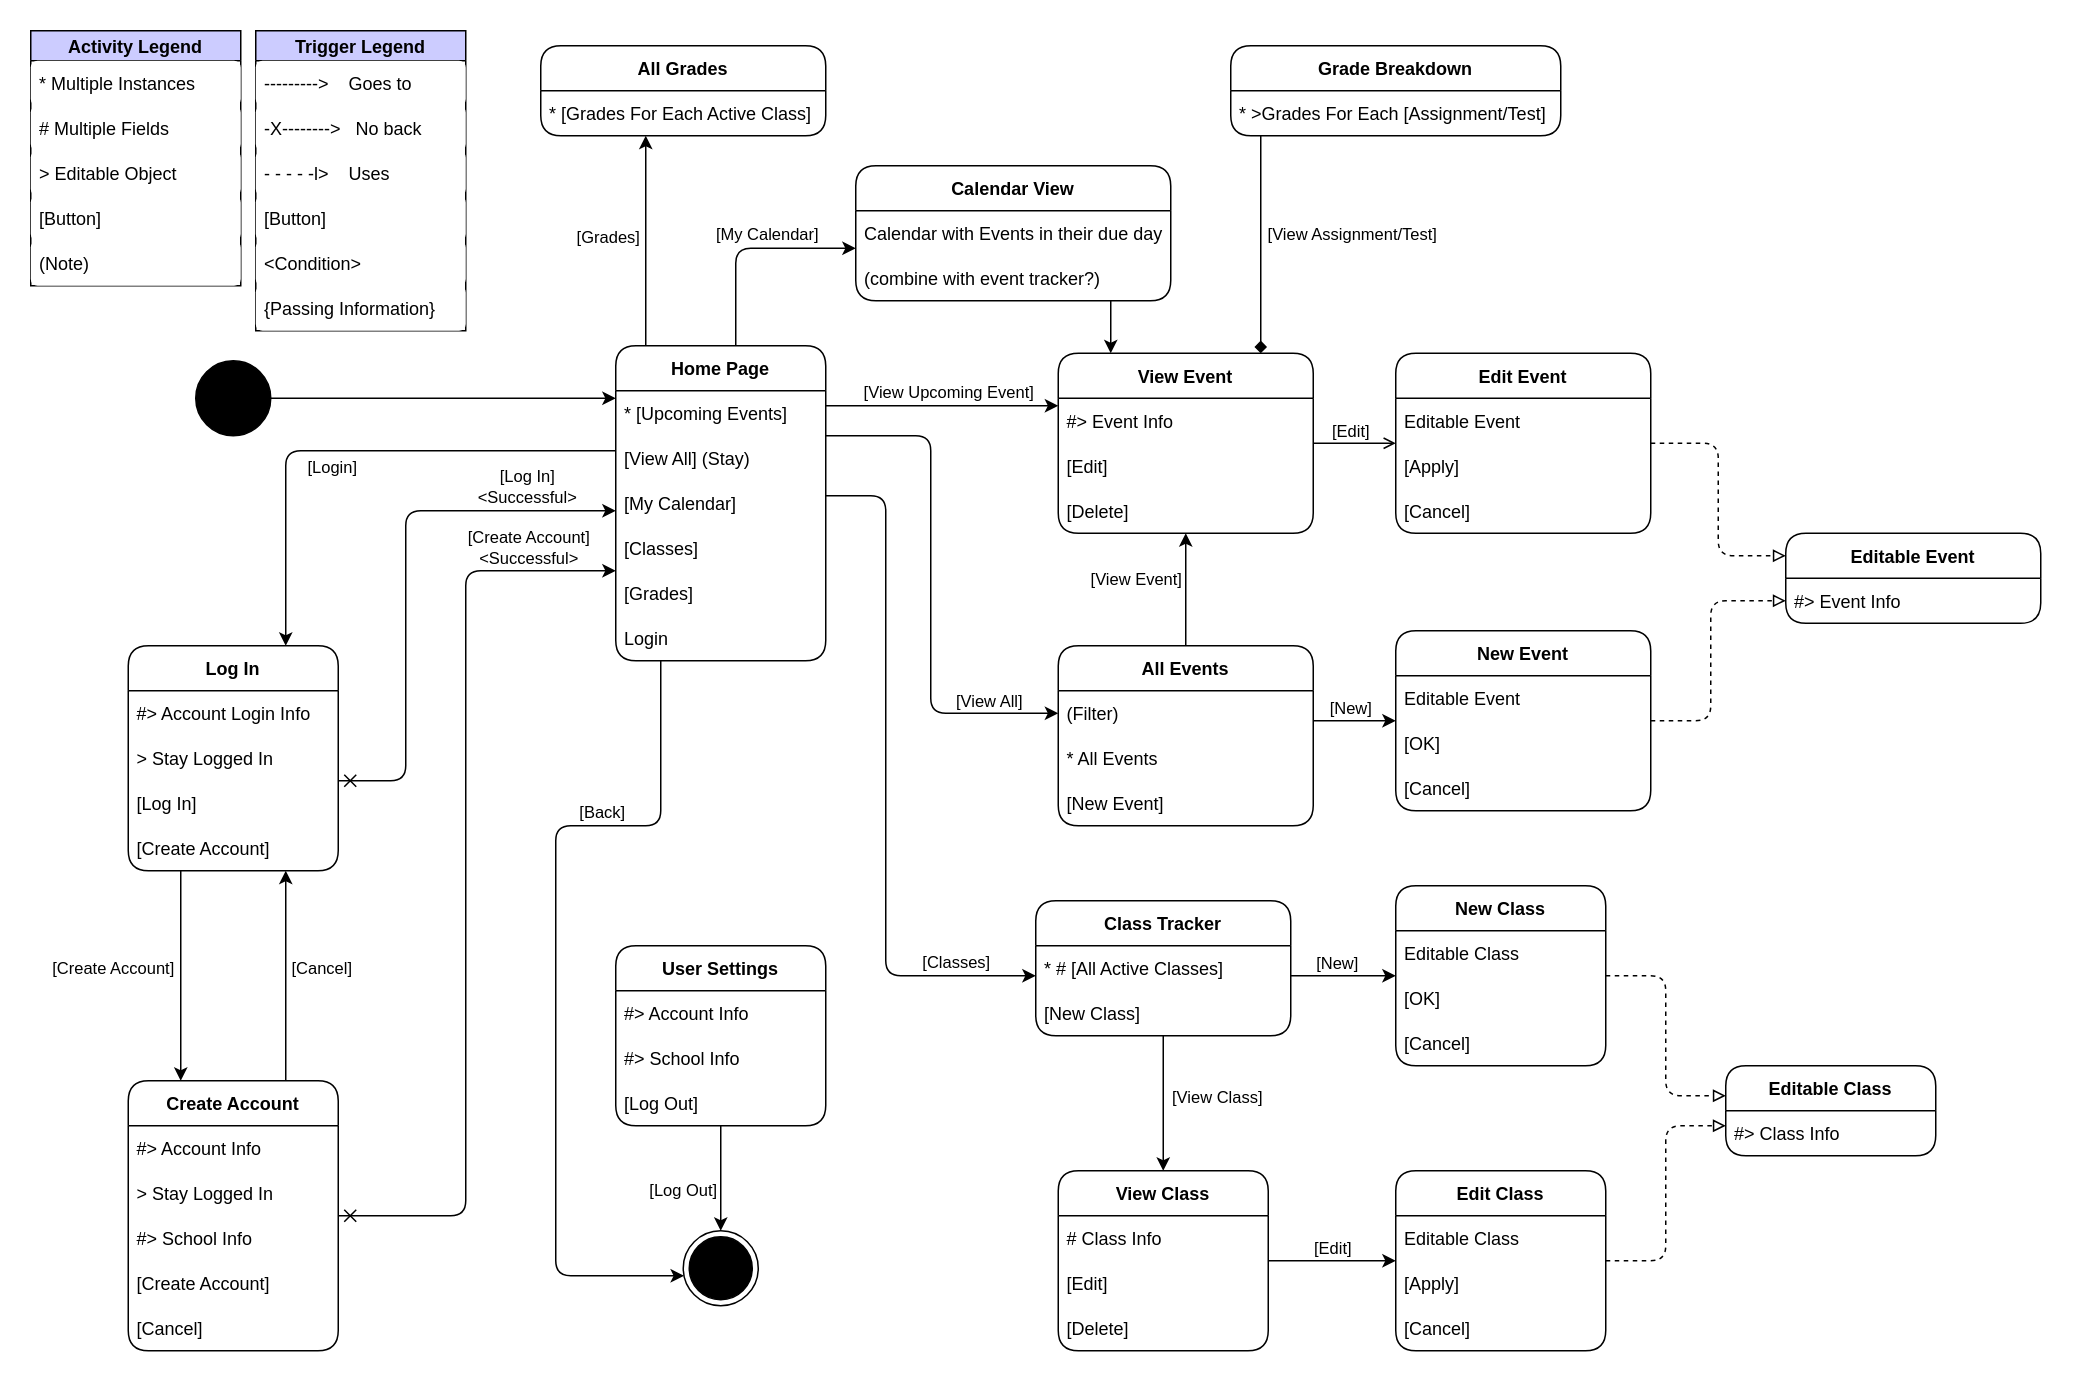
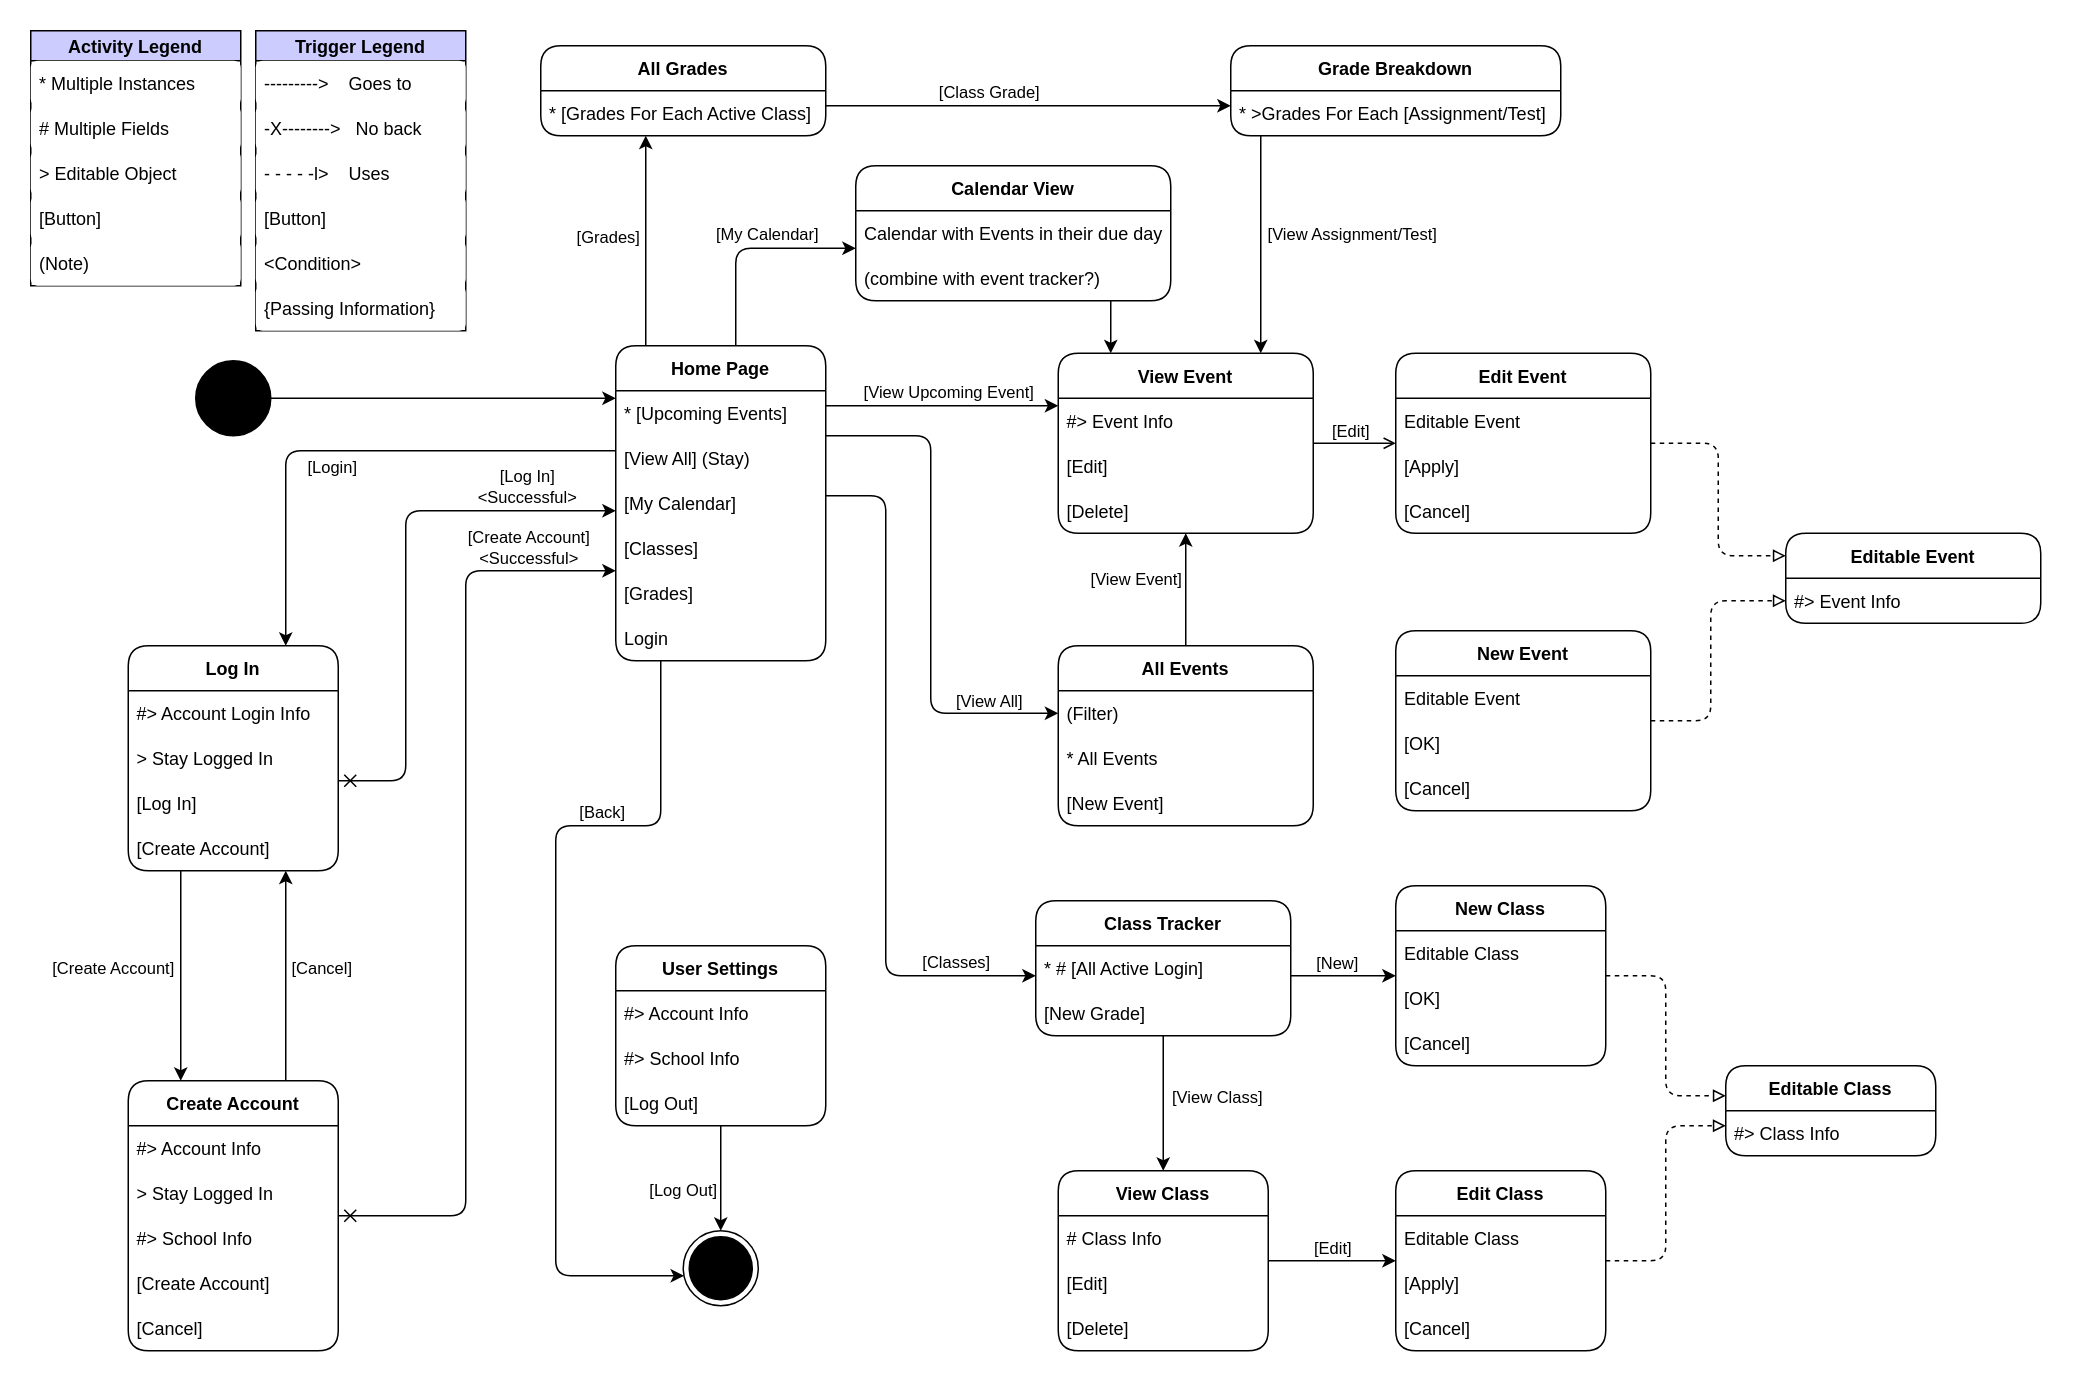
edge "All Grades" -> "Grade Breakdown": added, label "[Class Grade]"
edge "Grade Breakdown" -> "View Event": arrowhead diamond -> classic
edge "All Events" -> "New Event": removed, label "[New]"
node "* # [All Active Classes]": label "* # [All Active Classes]" -> "* # [All Active Login]"
node "[New Class]": label "[New Class]" -> "[New Grade]"
